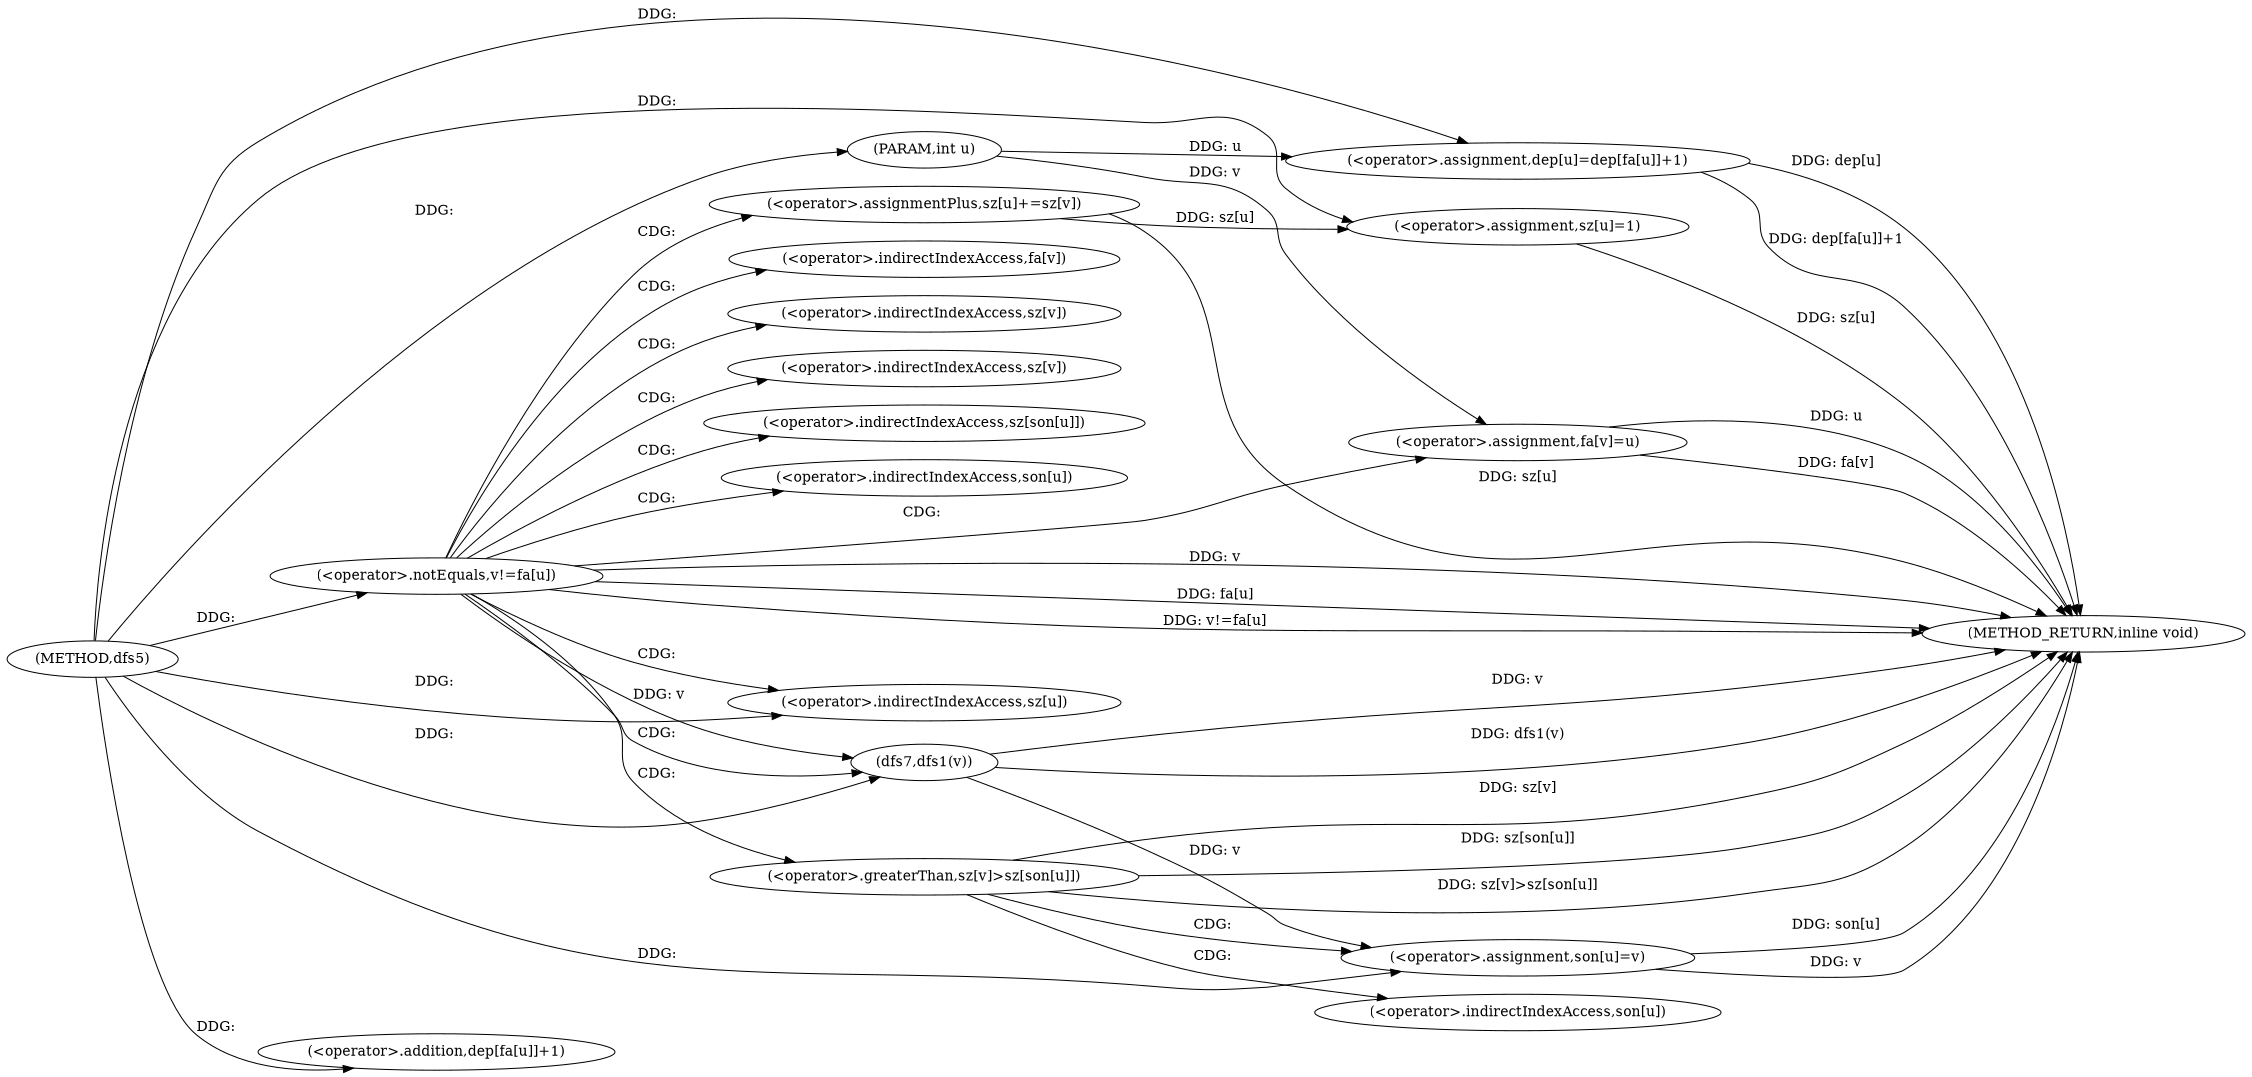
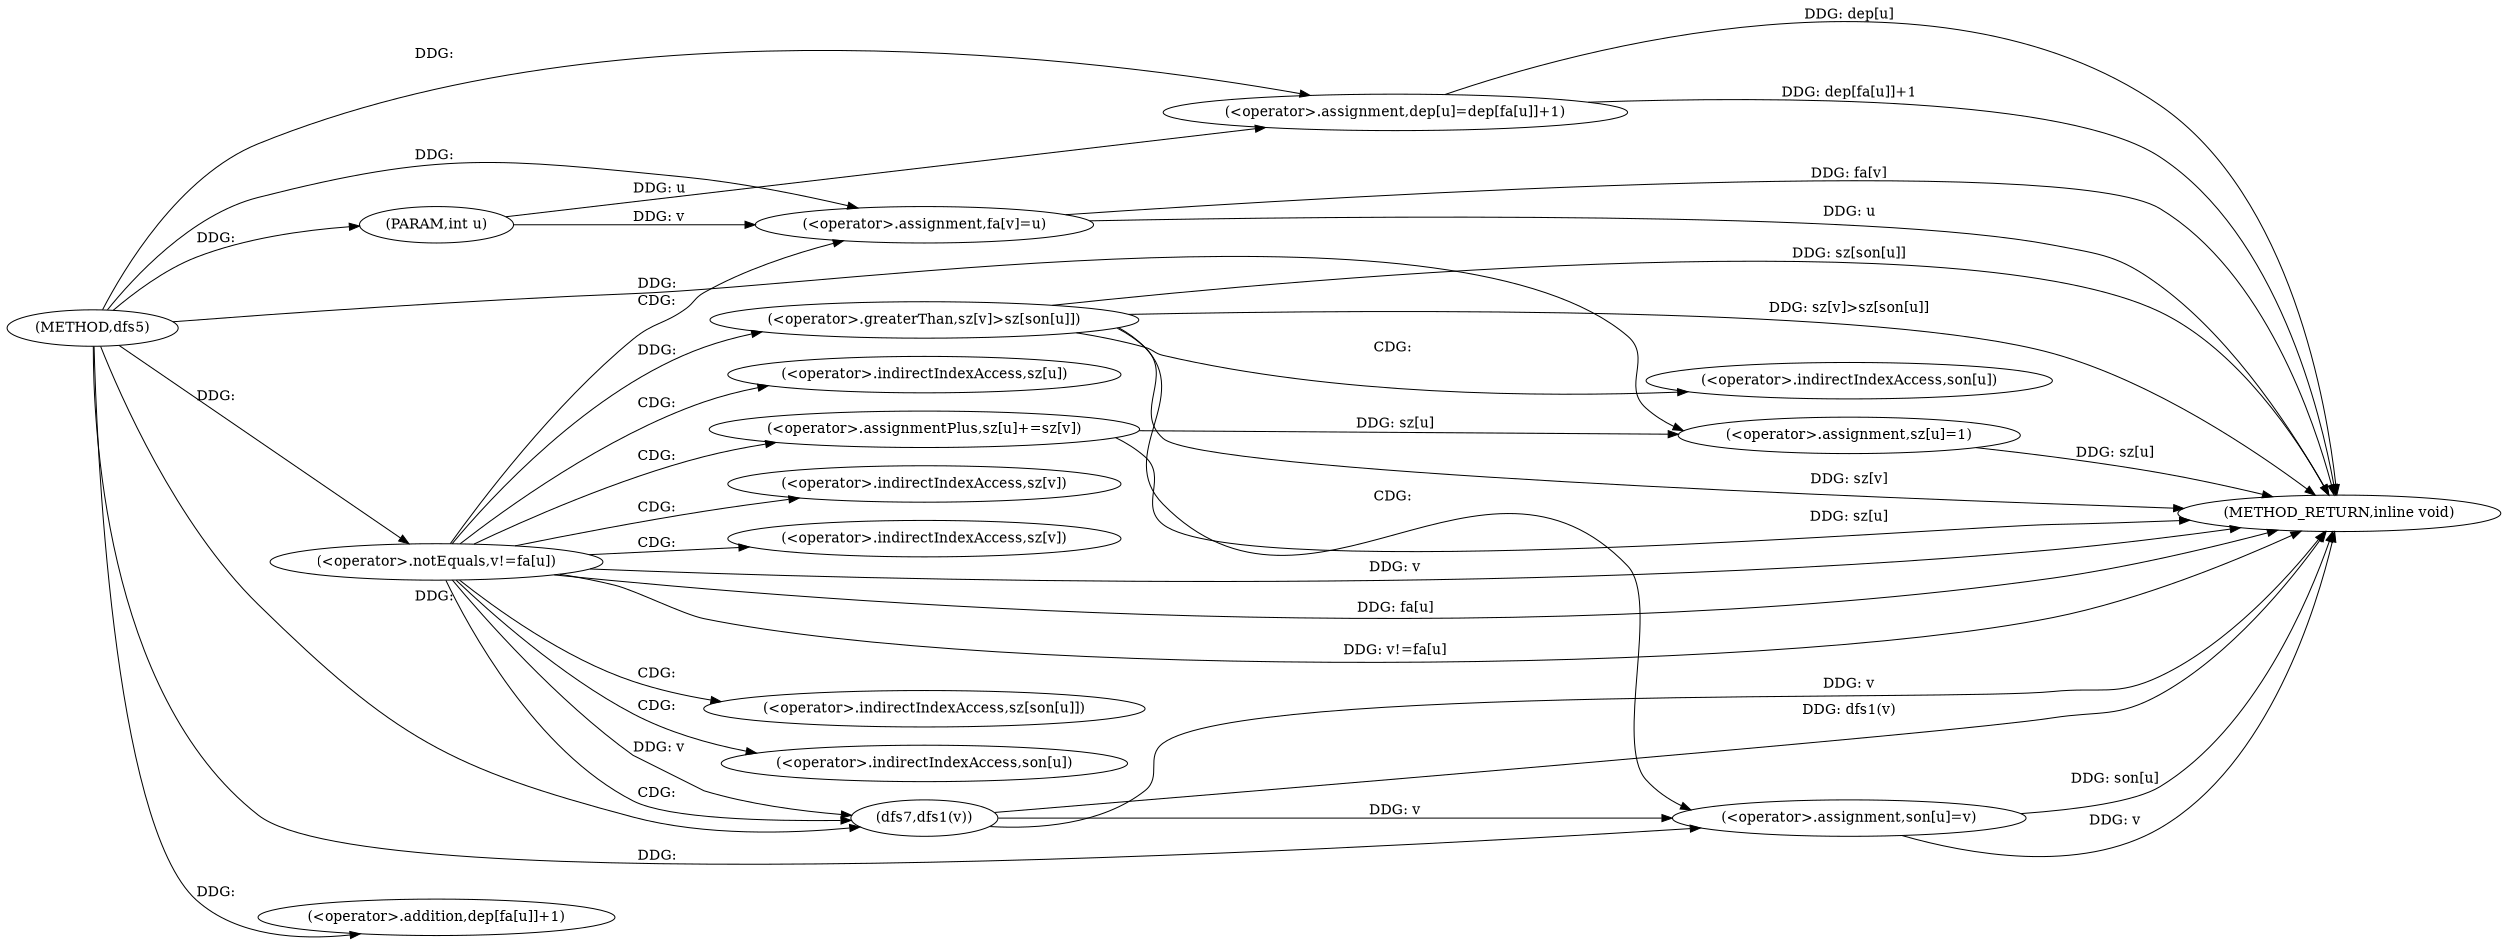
node "(<operator>.indirectIndexAccess,fa[v])": removed
edge "(METHOD,dfs5)" -> "(<operator>.indirectIndexAccess,sz[u])": now "(METHOD,dfs5)" -> "(<operator>.assignment,fa[v]=u)"
edge "(<operator>.notEquals,v!=fa[u])" -> "(<operator>.greaterThan,sz[v]>sz[son[u]])": label "CDG: " -> "DDG: "
